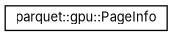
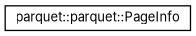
node "parquet::gpu::PageInfo": label "parquet::gpu::PageInfo" -> "parquet::parquet::PageInfo"
